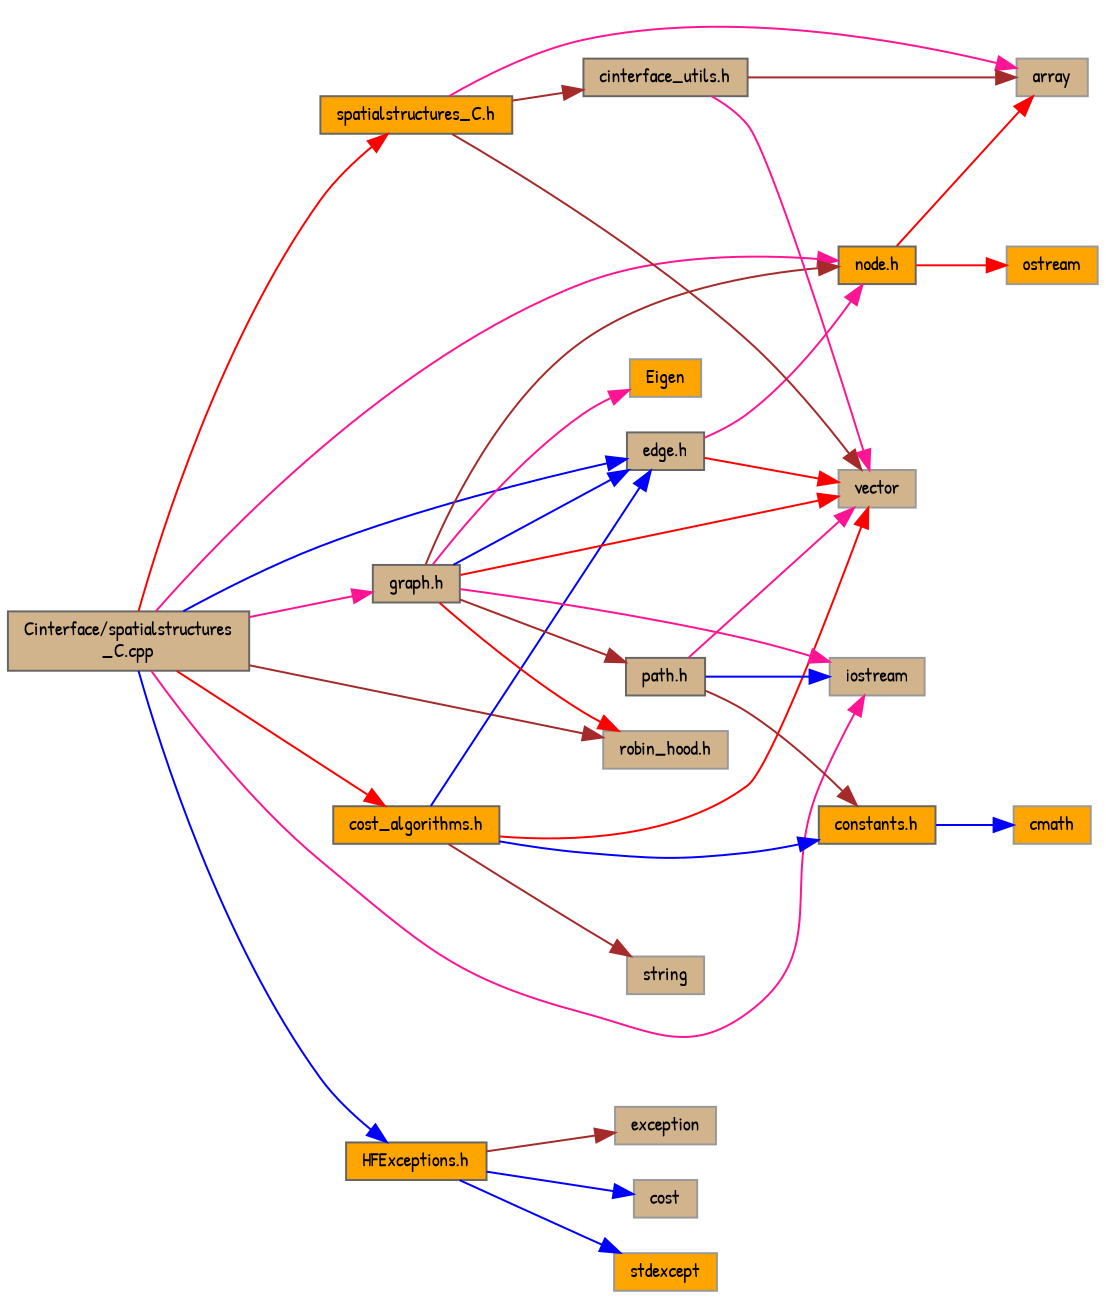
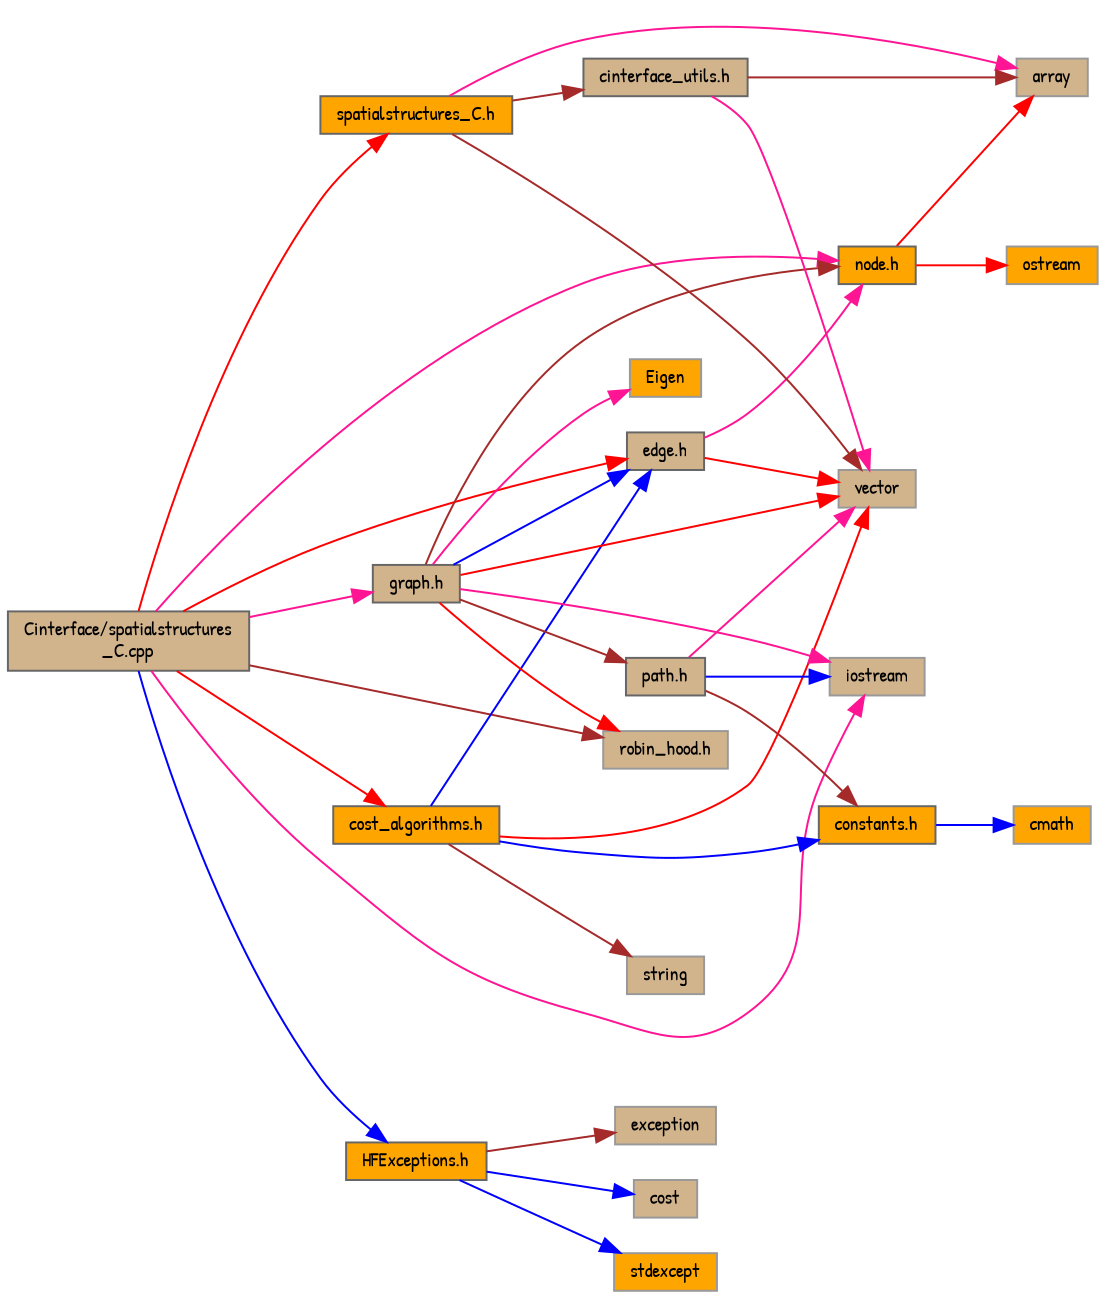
edge "Cinterface/spatialstructures _C.cpp" -> "edge.h": color blue -> red
